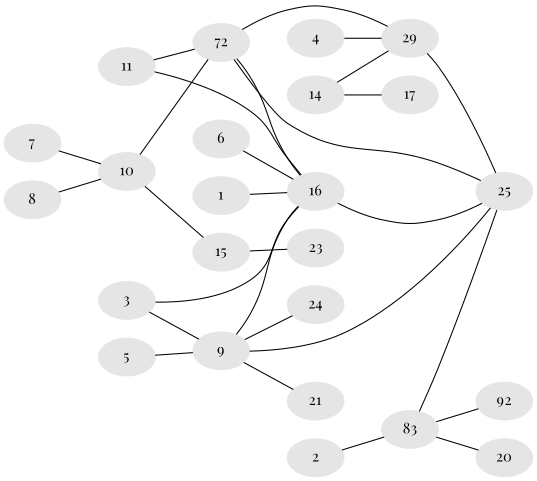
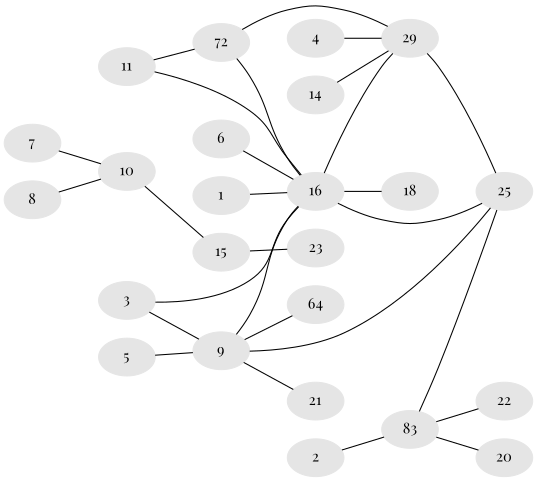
node "17": removed
edge "72" -- "10": removed
edge "29" -- "16": added
edge "72" -- "25": removed
node "18": added
node "24": label "24" -> "64"
node "92": label "92" -> "22"
